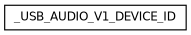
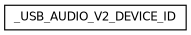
node "_USB_AUDIO_V1_DEVICE_ID": label "_USB_AUDIO_V1_DEVICE_ID" -> "_USB_AUDIO_V2_DEVICE_ID"
